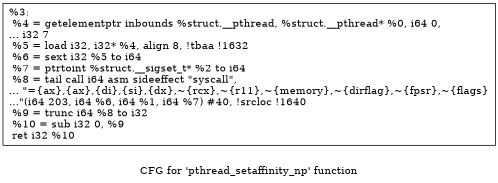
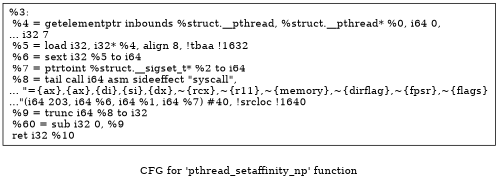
node "%3:": text "%10 = sub i32 0, %9" -> "%60 = sub i32 0, %9"
